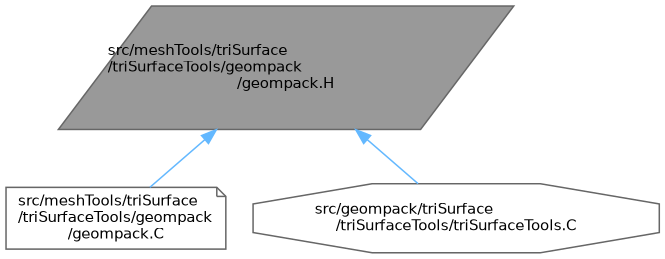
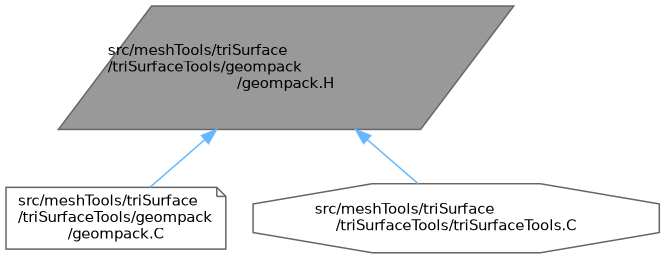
node "src/geompack/triSurface /triSurfaceTools/triSurfaceTools.C": label "src/geompack/triSurface /triSurfaceTools/triSurfaceTools.C" -> "src/meshTools/triSurface /triSurfaceTools/triSurfaceTools.C"
